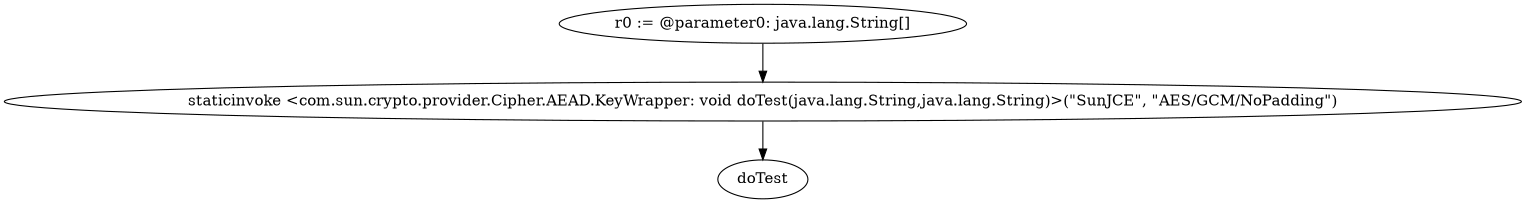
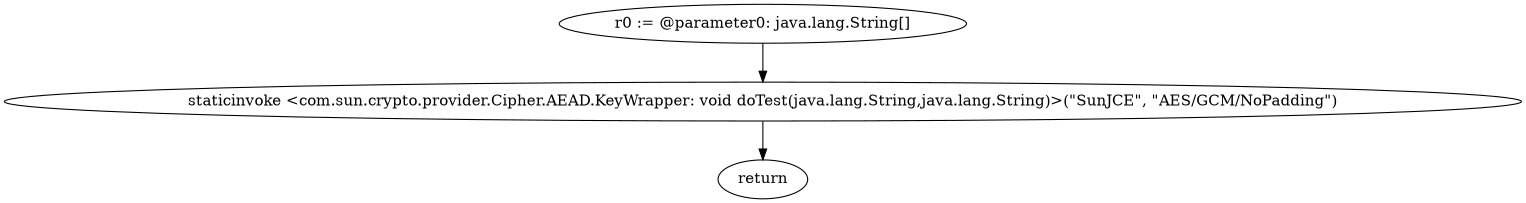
node "doTest": label "doTest" -> "return"
